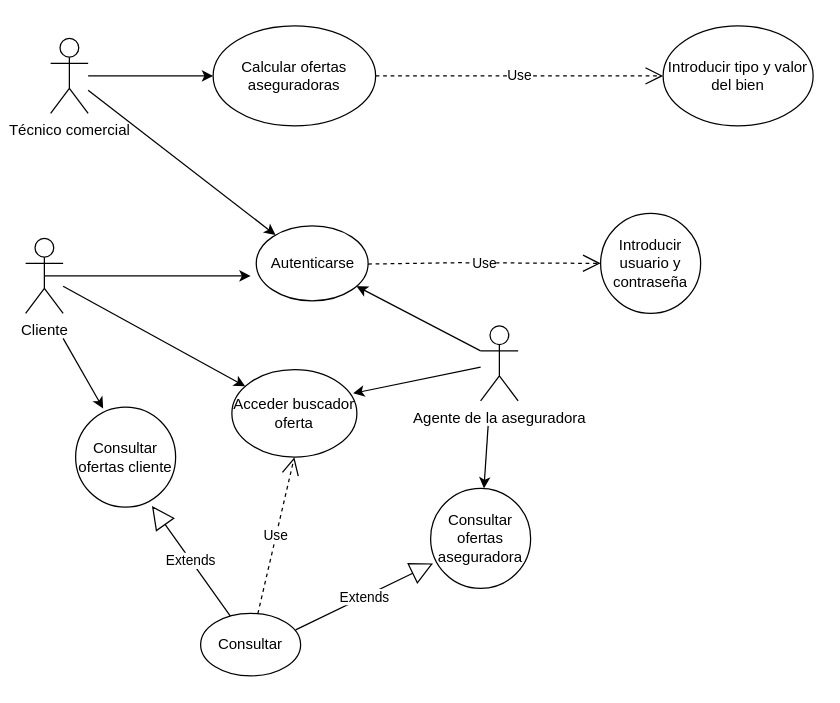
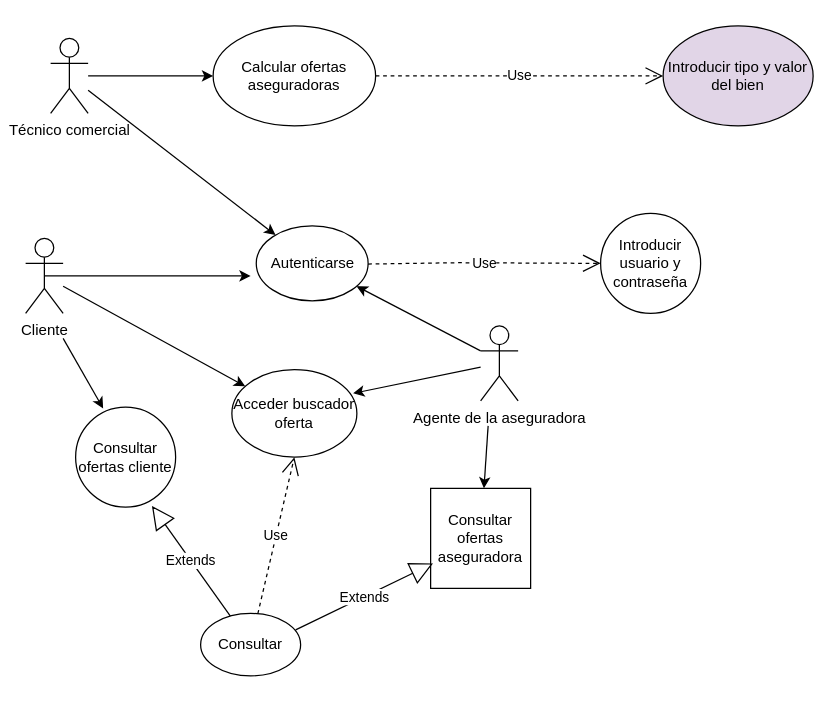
node "Introducir tipo y valor del bien": fillcolor #ffffff -> #e1d5e7
node "Consultar ofertas aseguradora": shape ellipse -> rectangle
